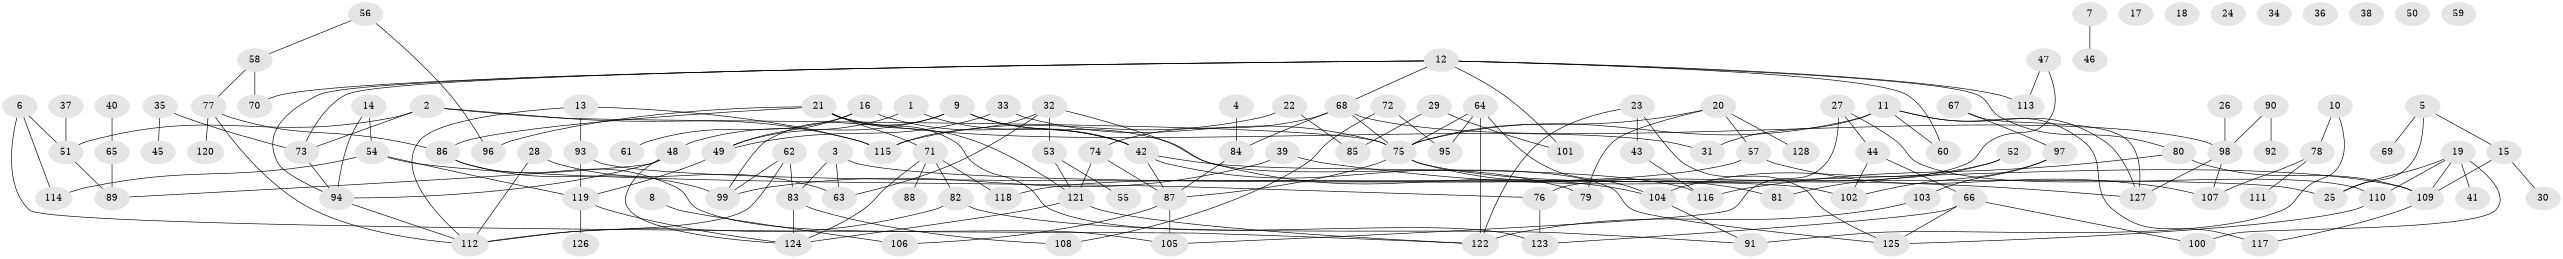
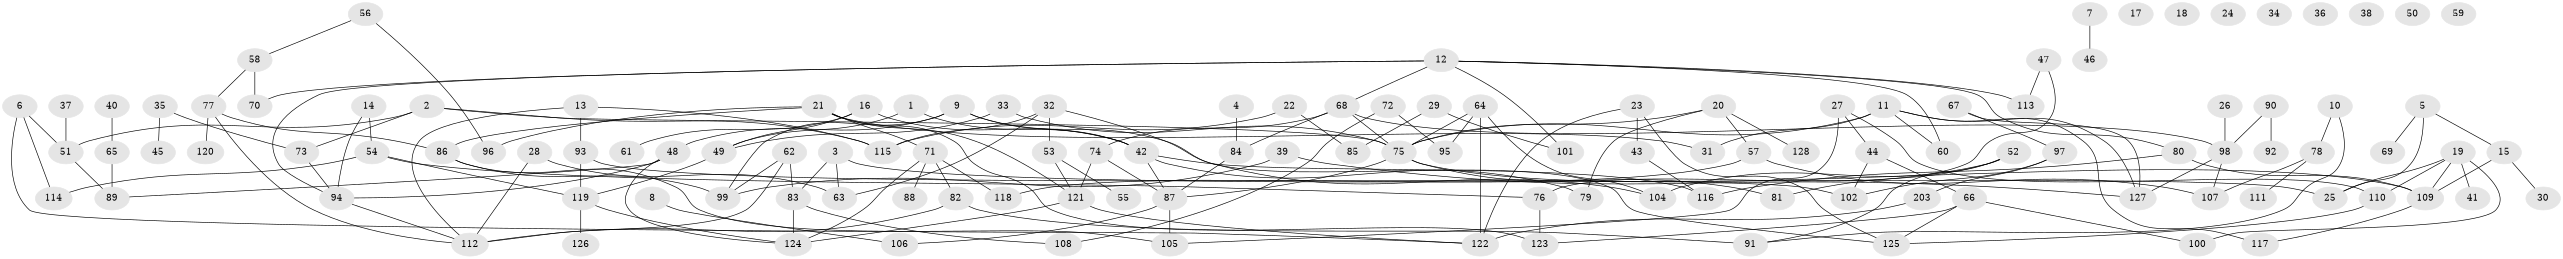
edge "12" -- "73": removed
node "103": label "103" -> "203"
edge "104" -- "91": now "52" -- "91"
